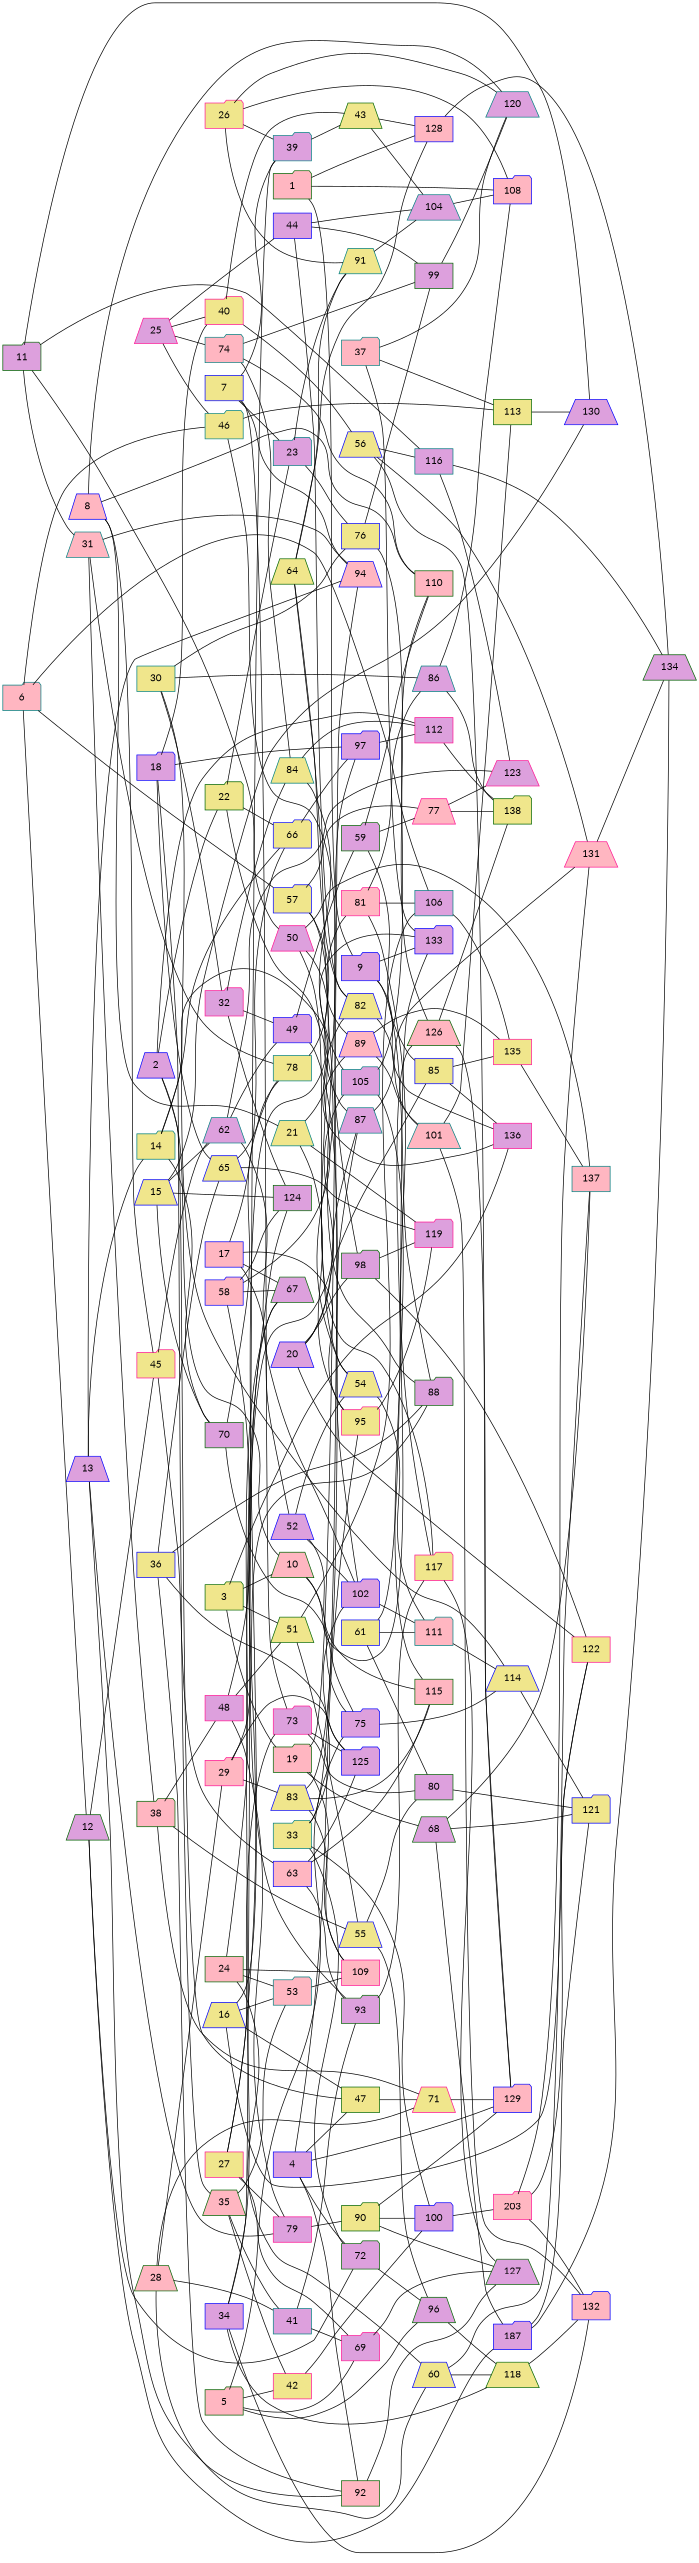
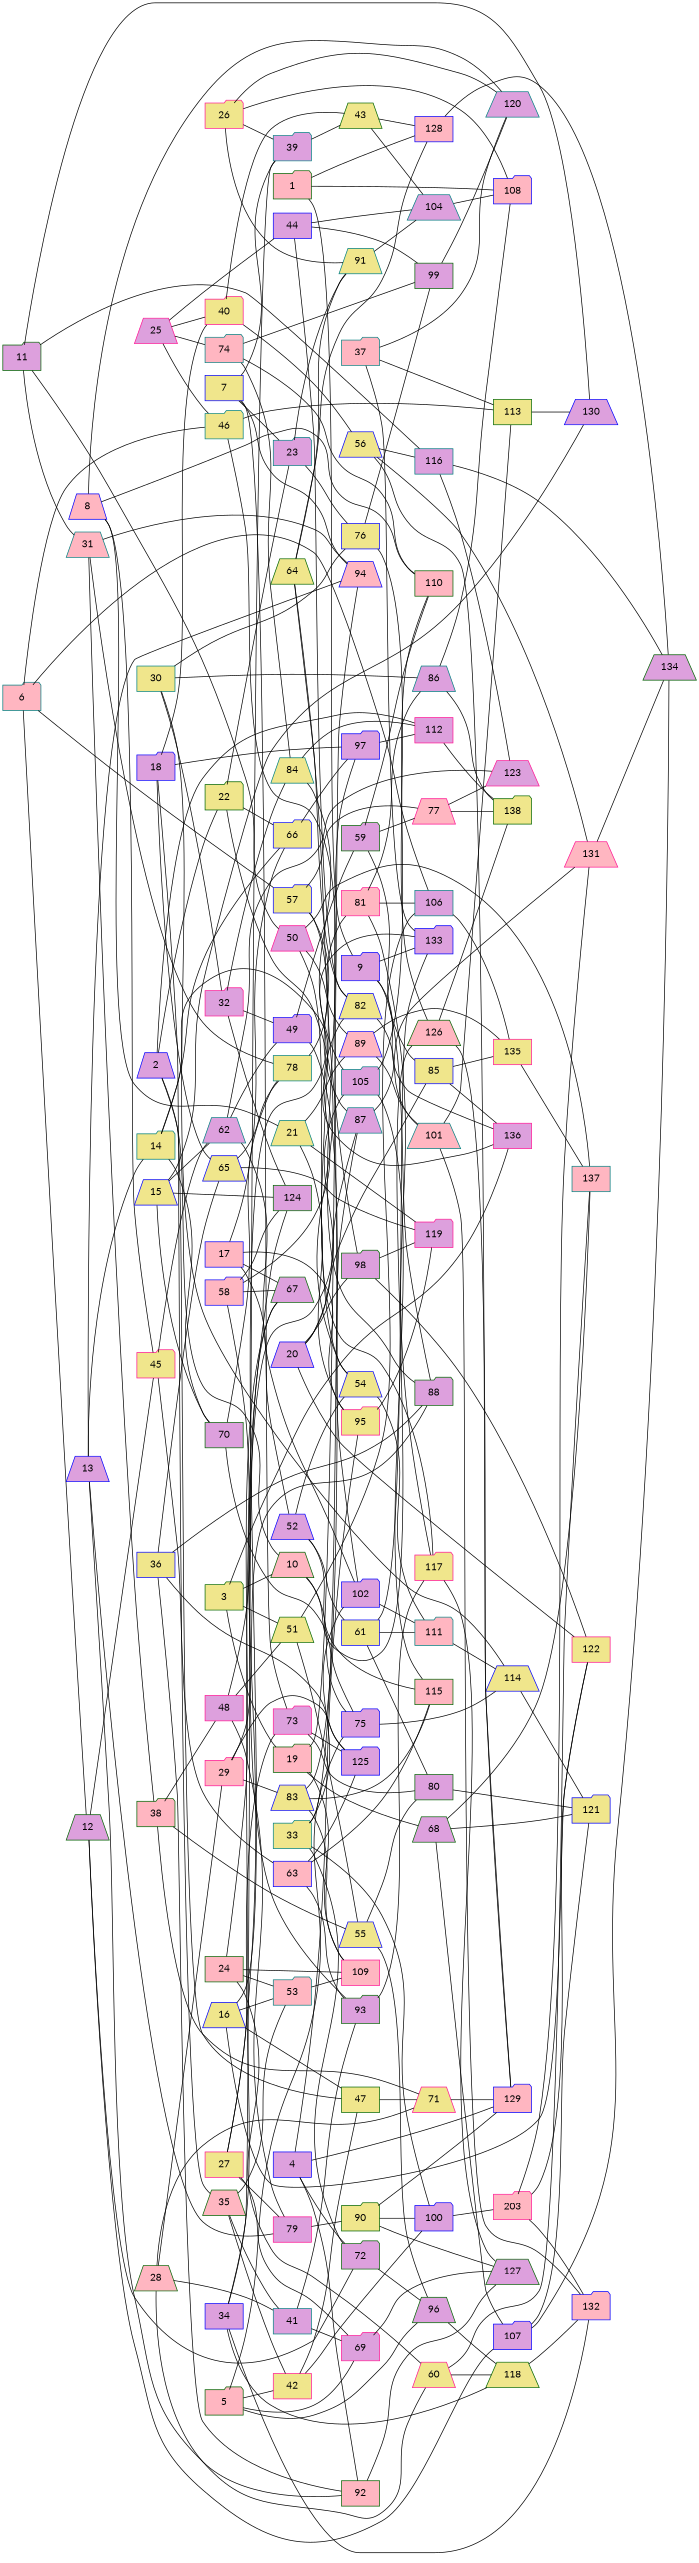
edge "52" -- "102": now "52" -- "61"
edge "47" -- "4": now "47" -- "42"
node "187": label "187" -> "107"
node "60": color blue -> deeppink
